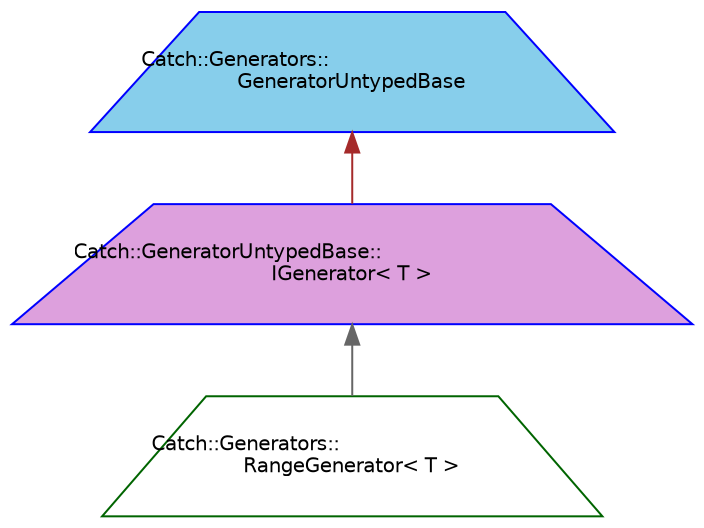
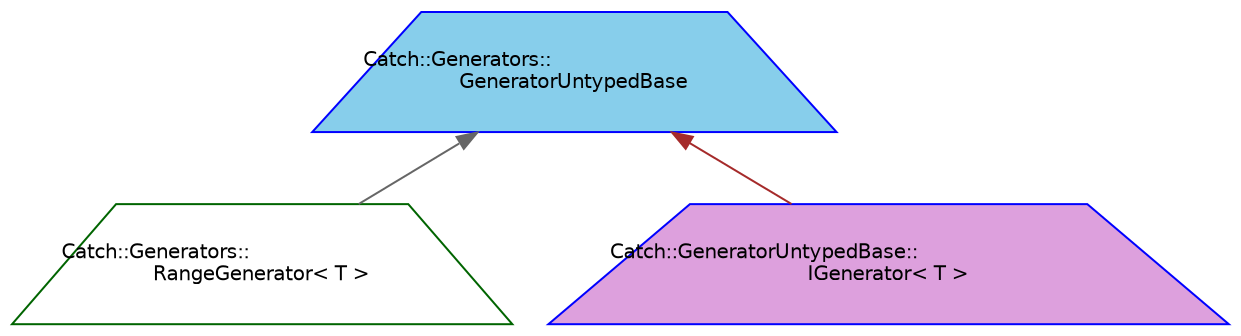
edge "Catch::Generators:: RangeGenerator< T >" -> "Catch::GeneratorUntypedBase:: IGenerator< T >": now "Catch::Generators:: RangeGenerator< T >" -> "Catch::Generators:: GeneratorUntypedBase"
